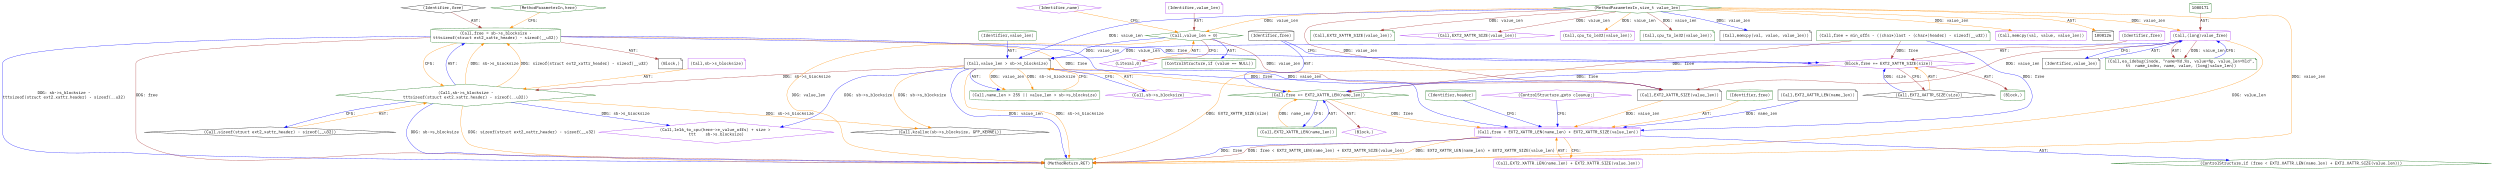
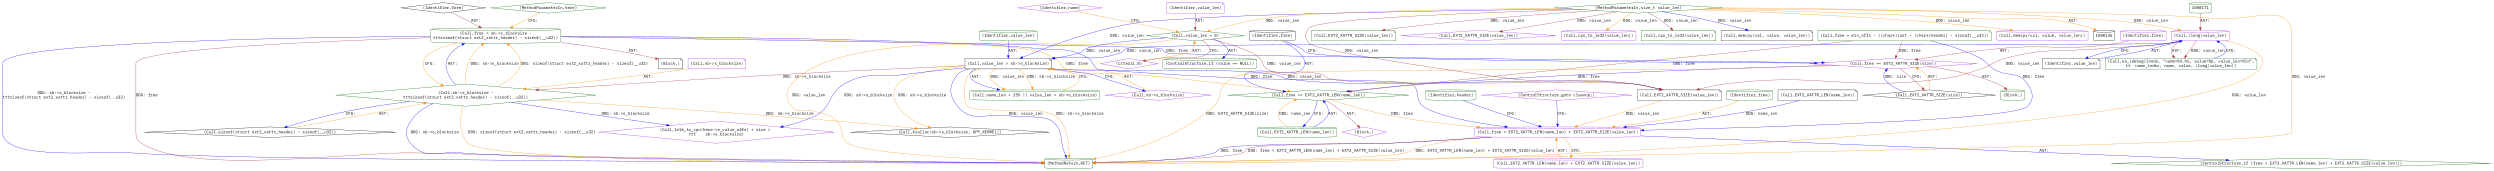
node "(Call,(long)value_free)": label "(Call,(long)value_free)" -> "(Call,(long)value_len)"
node "(Block,free += EXT2_XATTR_SIZE(size))": label "(Block,free += EXT2_XATTR_SIZE(size))" -> "(Call,free += EXT2_XATTR_SIZE(size))"
